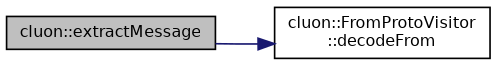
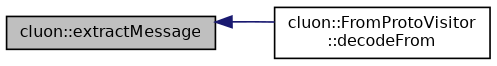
edge "cluon::extractMessage" -> "cluon::FromProtoVisitor ::decodeFrom": reversed
